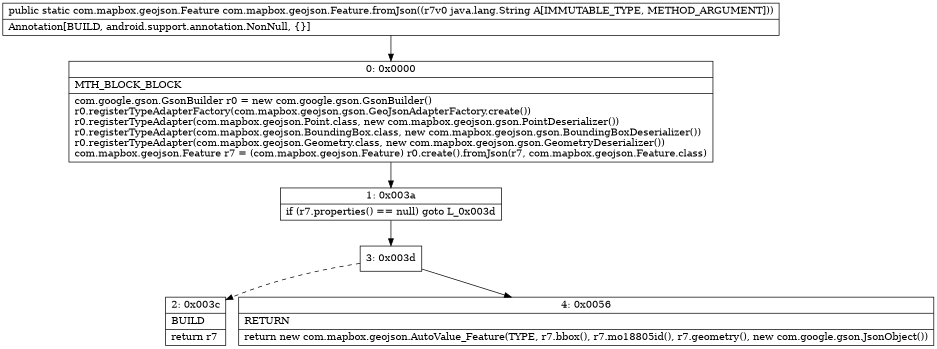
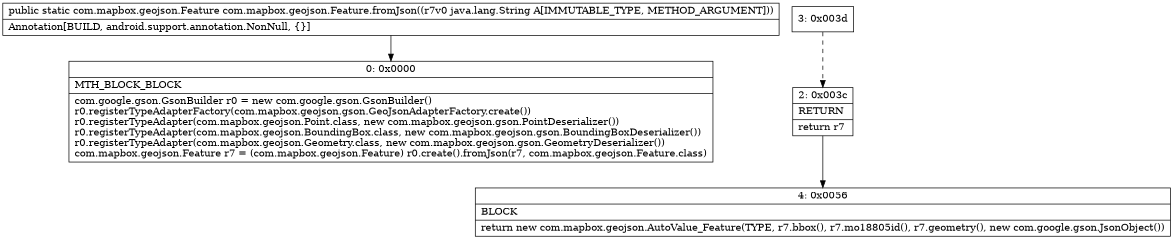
node "1: 0x003a": removed
edge "3: 0x003d" -> "4: 0x0056": now "2: 0x003c" -> "4: 0x0056"
node "2: 0x003c": text "BUILD" -> "RETURN"
node "4: 0x0056": text "RETURN" -> "BLOCK"
